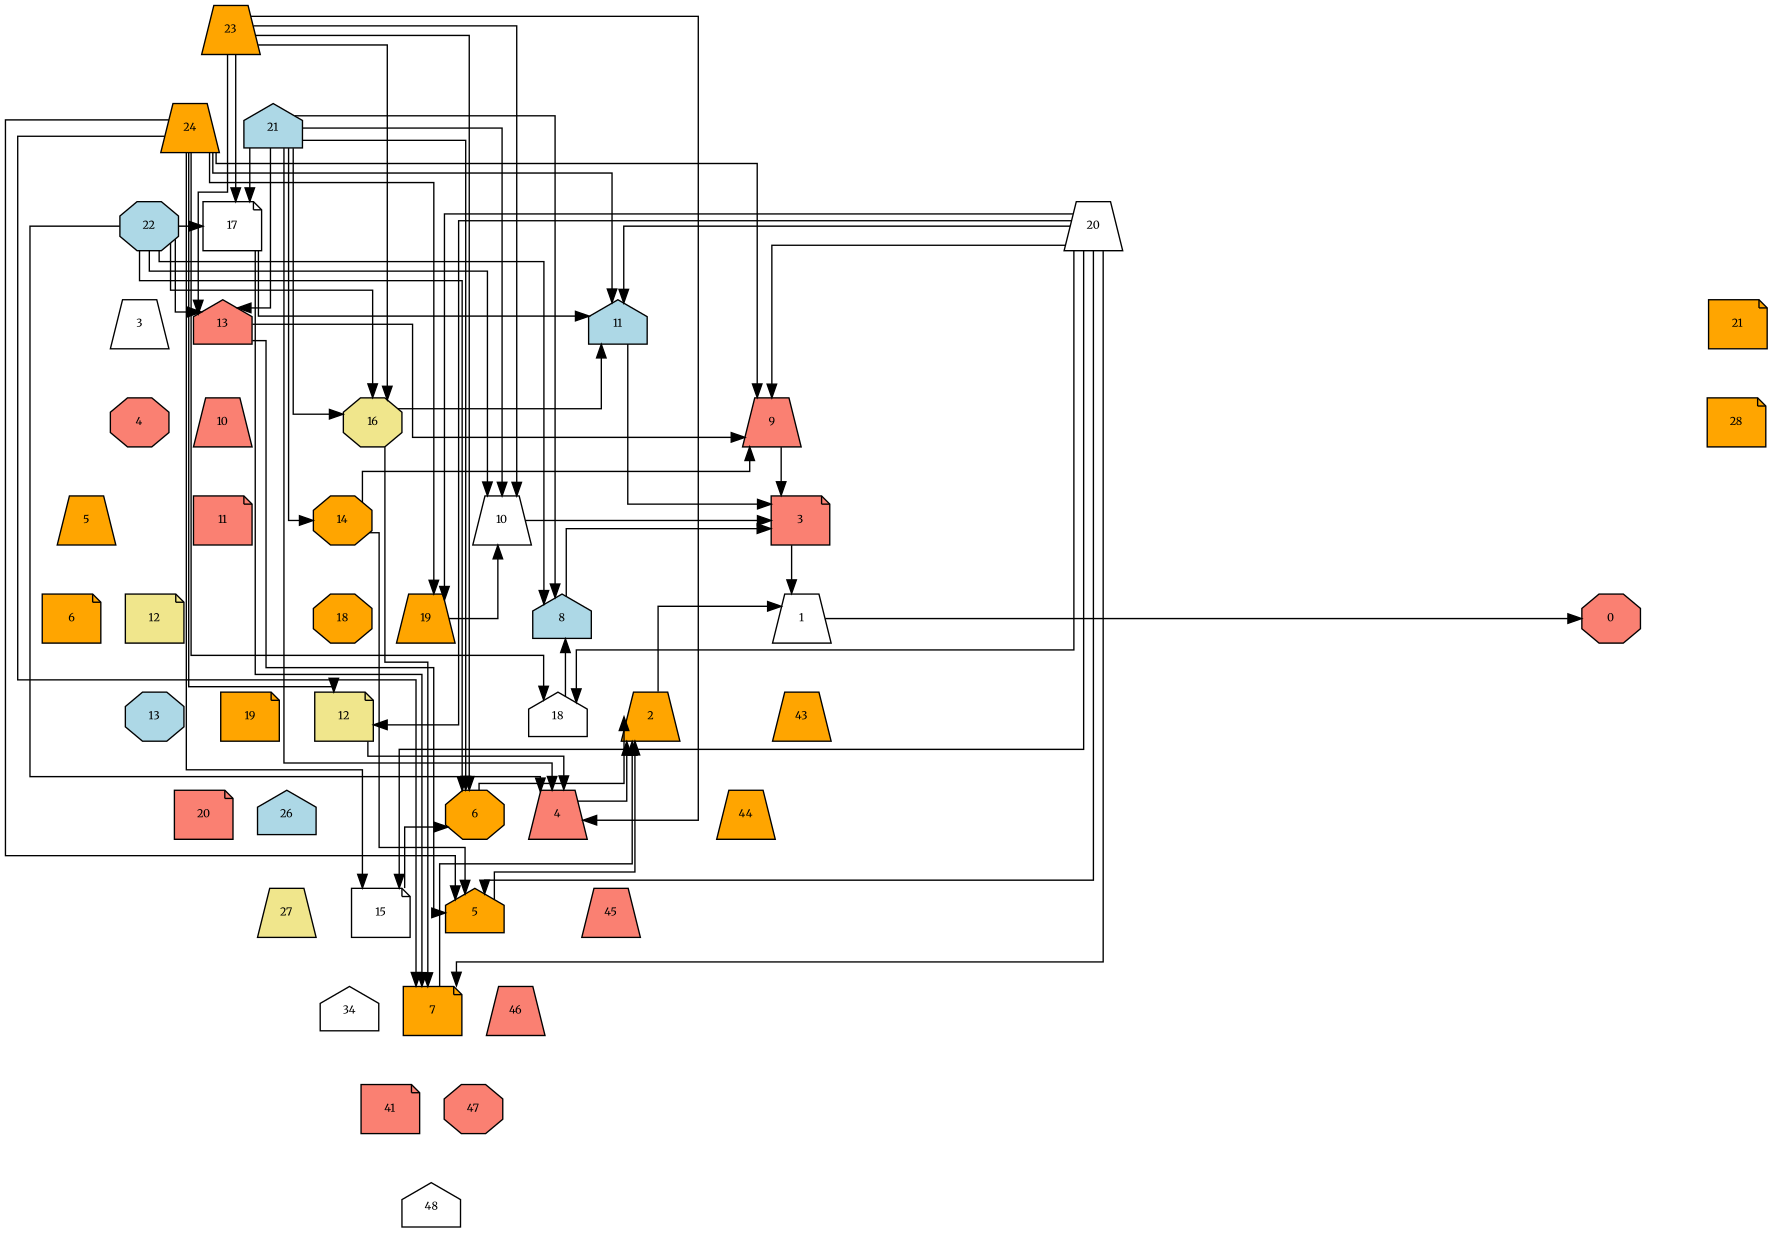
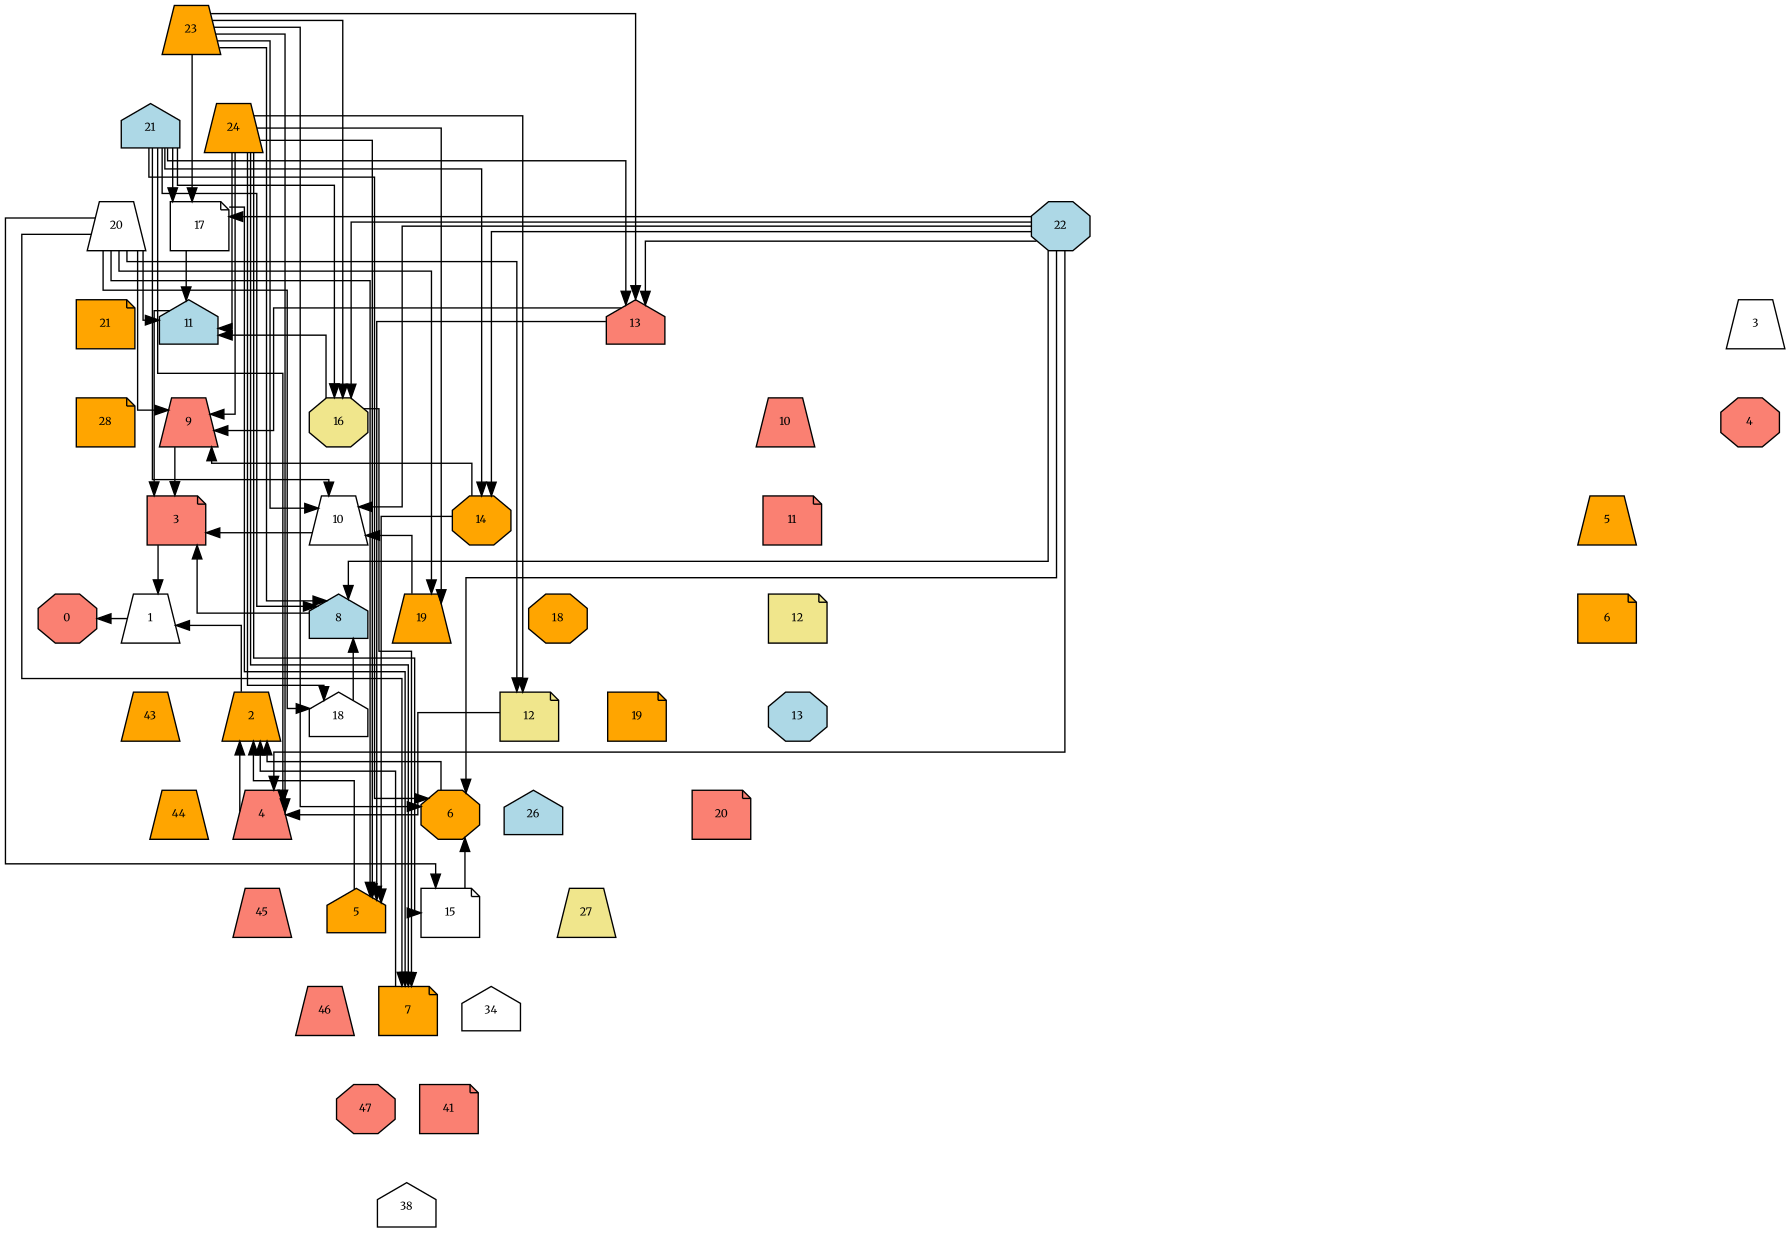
edge "22" -> "14": added
edge "23" -> "8": added
node "48": label "48" -> "38"
